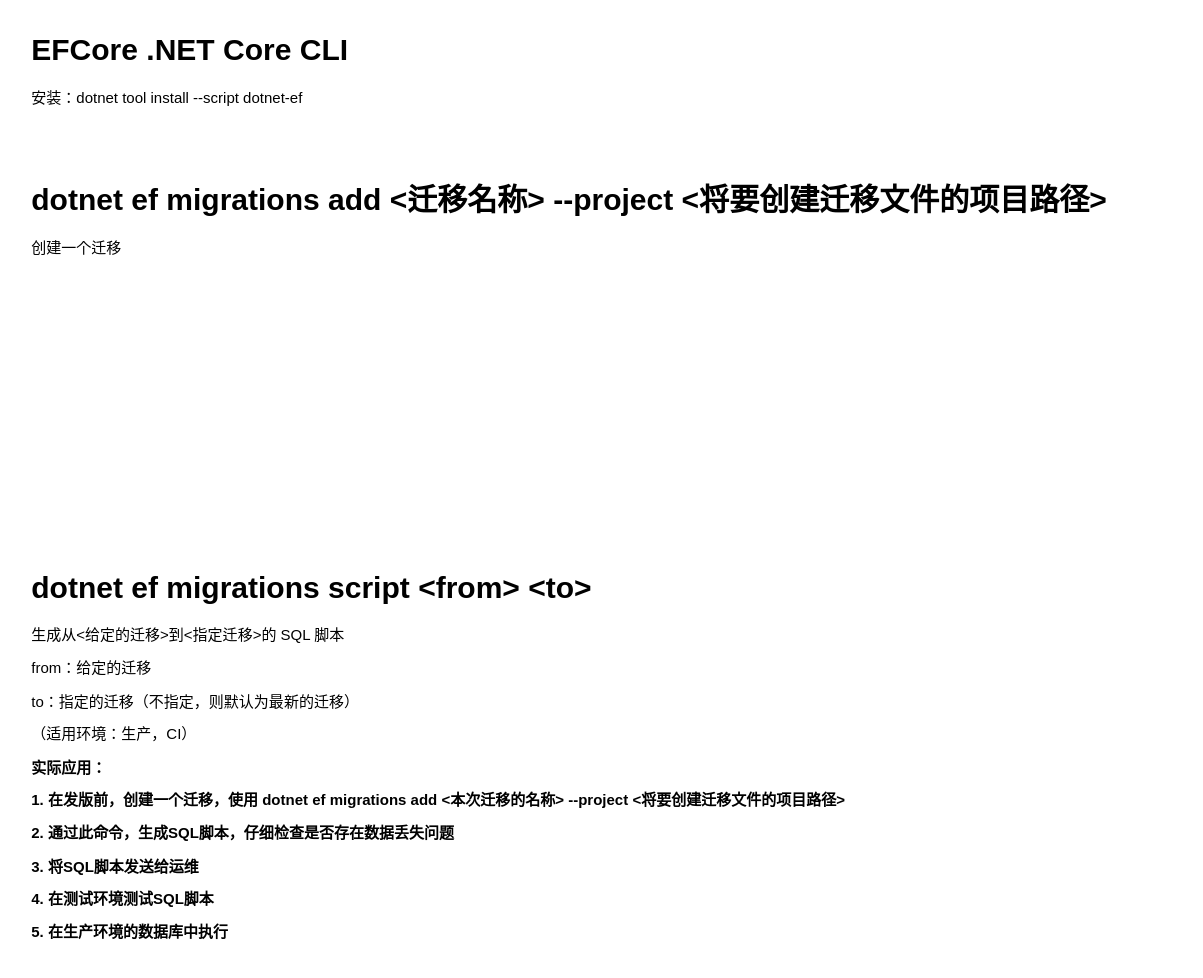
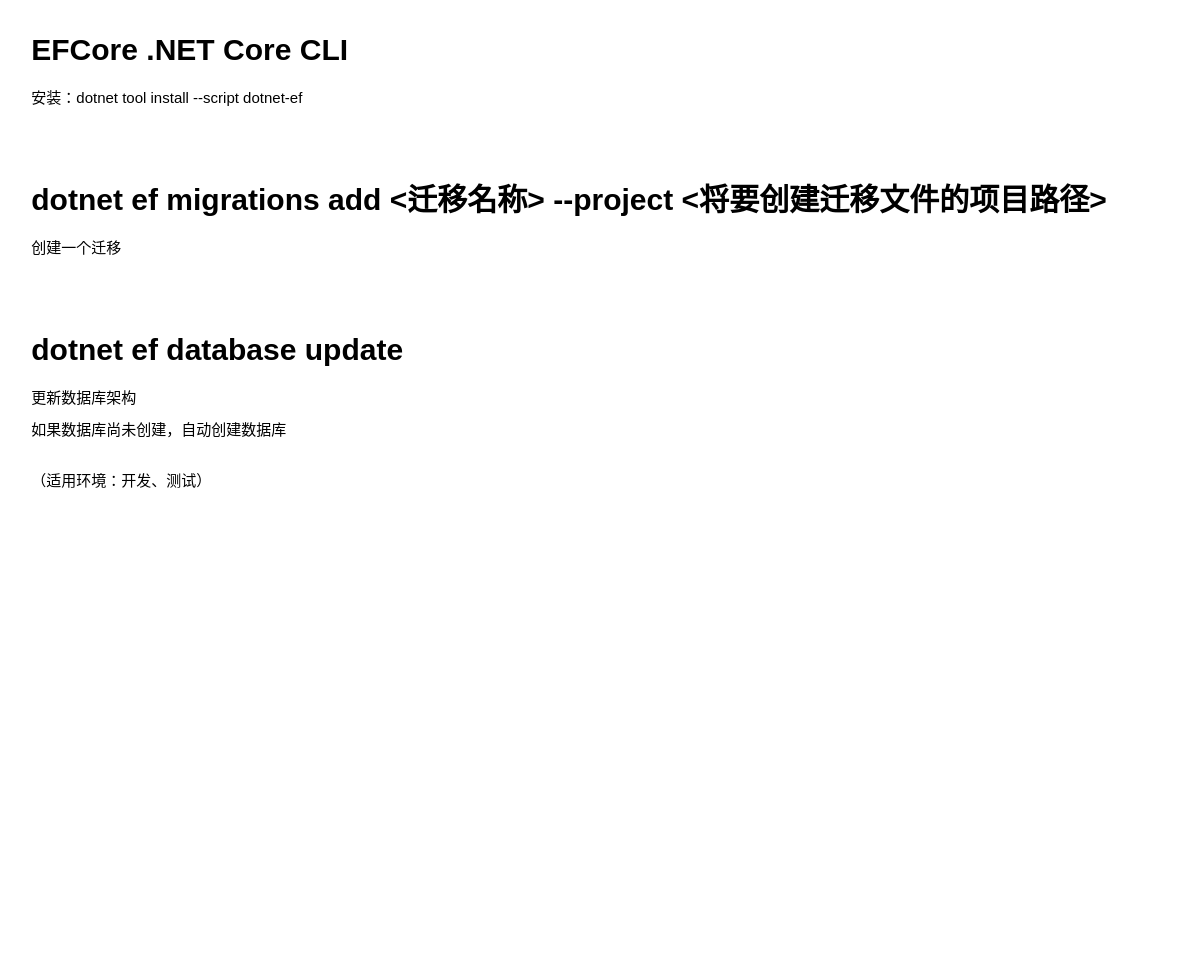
node "dotnet ef database update更新数据库架构 如果数据库尚未创建，自动创建数据库 （适用环境：开发、测试）": added
node "dotnet ef migrations script <from> <to>生成从<给定的迁移>到<指定迁移>的 SQL 脚本 from：给定的迁移 to：指定的迁移（不指定，则默认为最新的迁移） （适用环境：生产，CI） 实际应用： 1. 在发版前，创建一个迁移，使用 dotnet ef migrations add <本次迁移的名称> --project <将要创建迁移文件的项目路径> 2. 通过此命令，生成SQL脚本，仔细检查是否存在数据丢失问题 3. 将SQL脚本发送给运维 4. 在测试环境测试SQL脚本 5. 在生产环境的数据库中执行": removed
